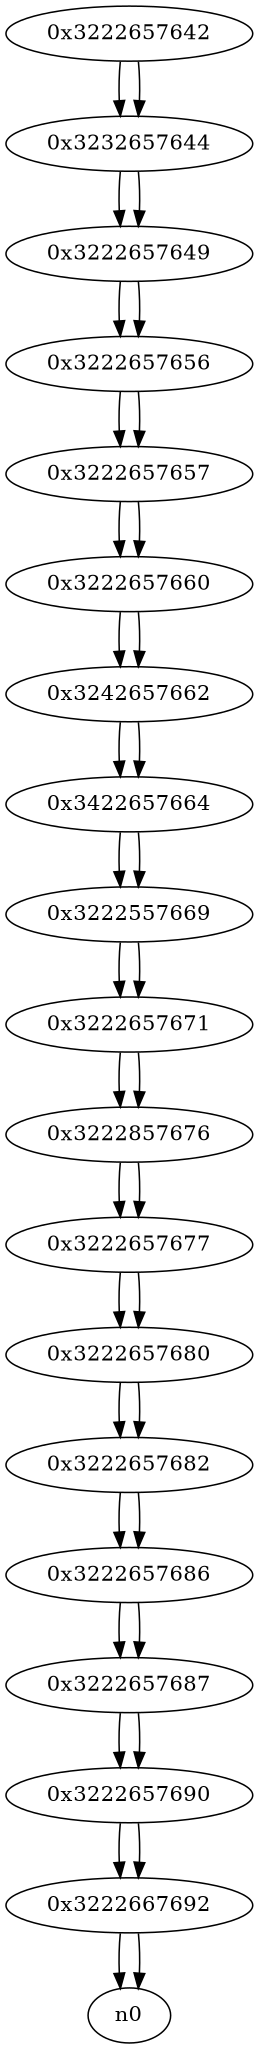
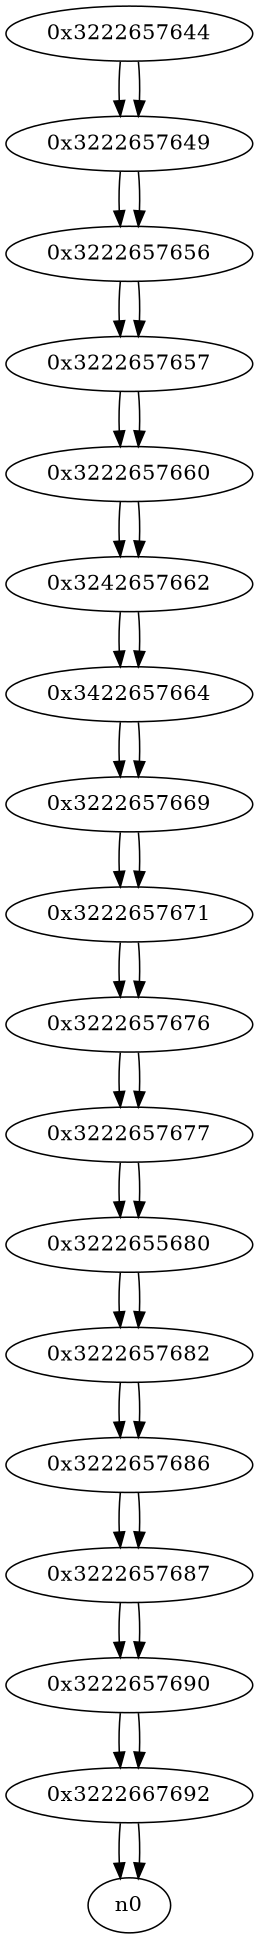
node "0x3222657642": removed
node "0x3232657644": label "0x3232657644" -> "0x3222657644"
node "0x3222557669": label "0x3222557669" -> "0x3222657669"
node "0x3222857676": label "0x3222857676" -> "0x3222657676"
node "0x3222657680": label "0x3222657680" -> "0x3222655680"
